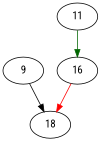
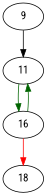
edge "9" -> "18": now "9" -> "11"
edge "16" -> "11": added
